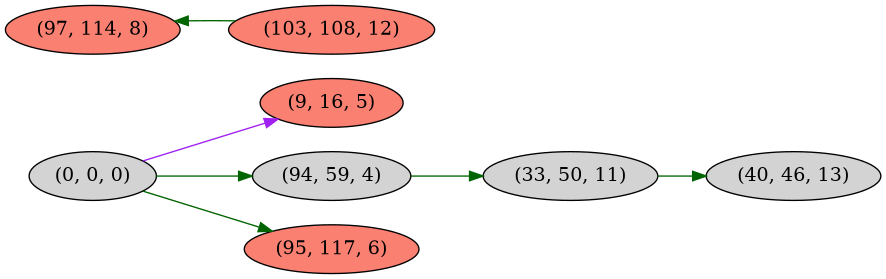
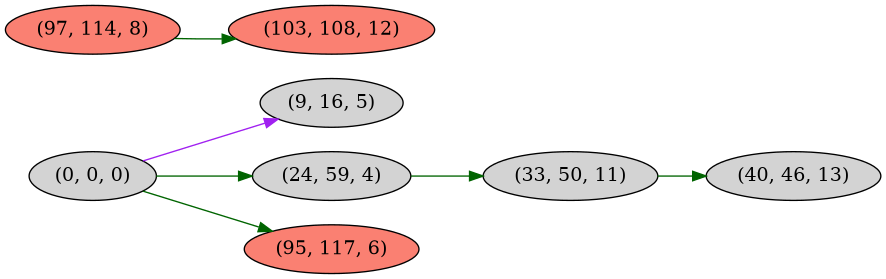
edge "(103, 108, 12)" -> "(97, 114, 8)": reversed
node "(9, 16, 5)": fillcolor salmon -> lightgrey
node "(94, 59, 4)": label "(94, 59, 4)" -> "(24, 59, 4)"
